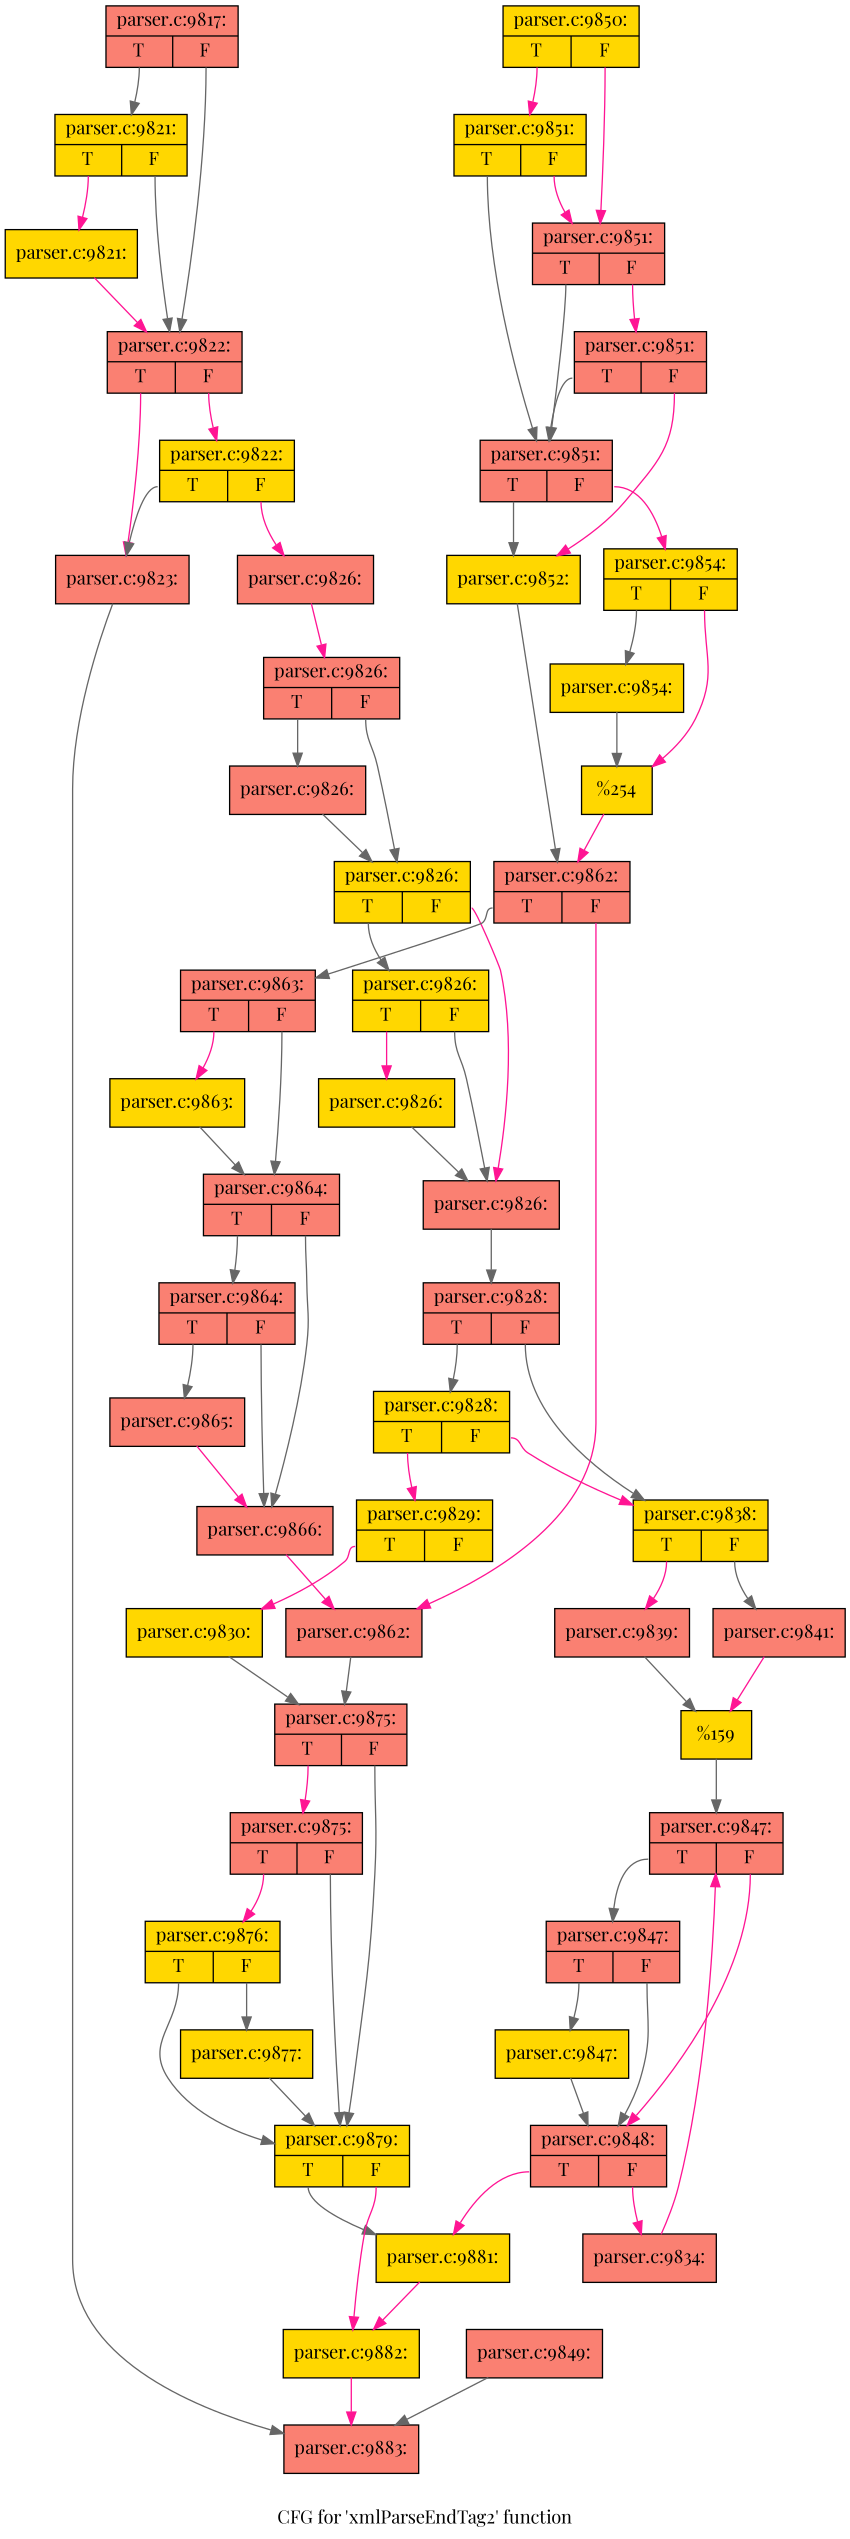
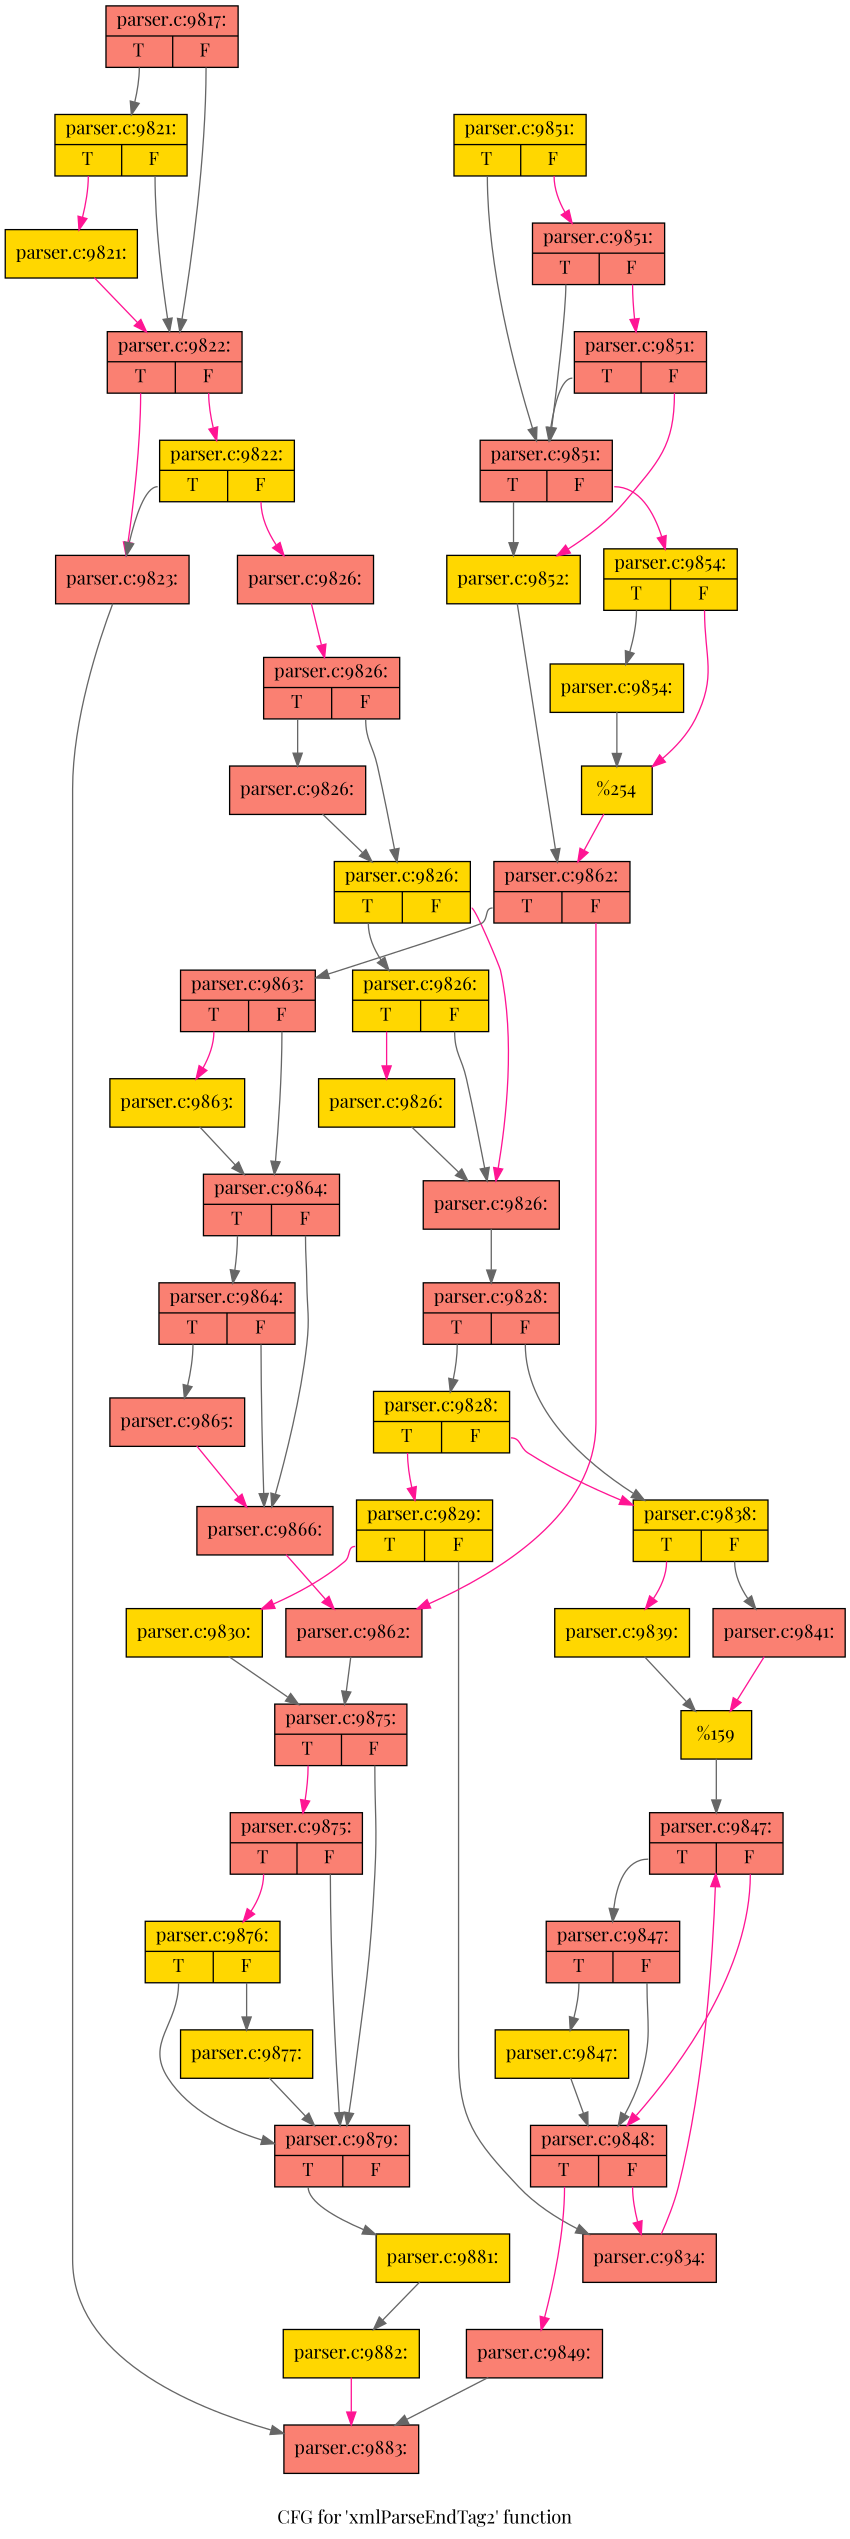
node "parser.c:9850:": removed
node "parser.c:9839:": fillcolor salmon -> gold
edge "parser.c:9829:" -> "parser.c:9834:": added
node "parser.c:9879:": fillcolor gold -> salmon
edge "parser.c:9848:" -> "parser.c:9881:": now "parser.c:9848:" -> "parser.c:9849:"
edge "parser.c:9879:" -> "parser.c:9882:": removed
edge "parser.c:9881:" -> "parser.c:9882:": color deeppink -> gray40
